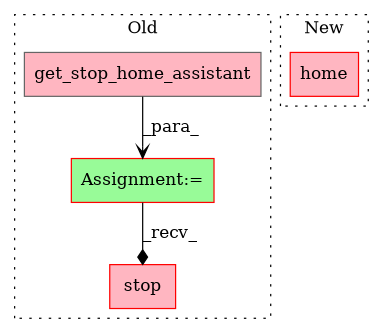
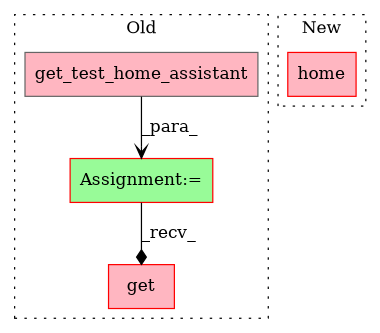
node "get_stop_home_assistant": label "get_stop_home_assistant" -> "get_test_home_assistant"
node "stop": label "stop" -> "get"
